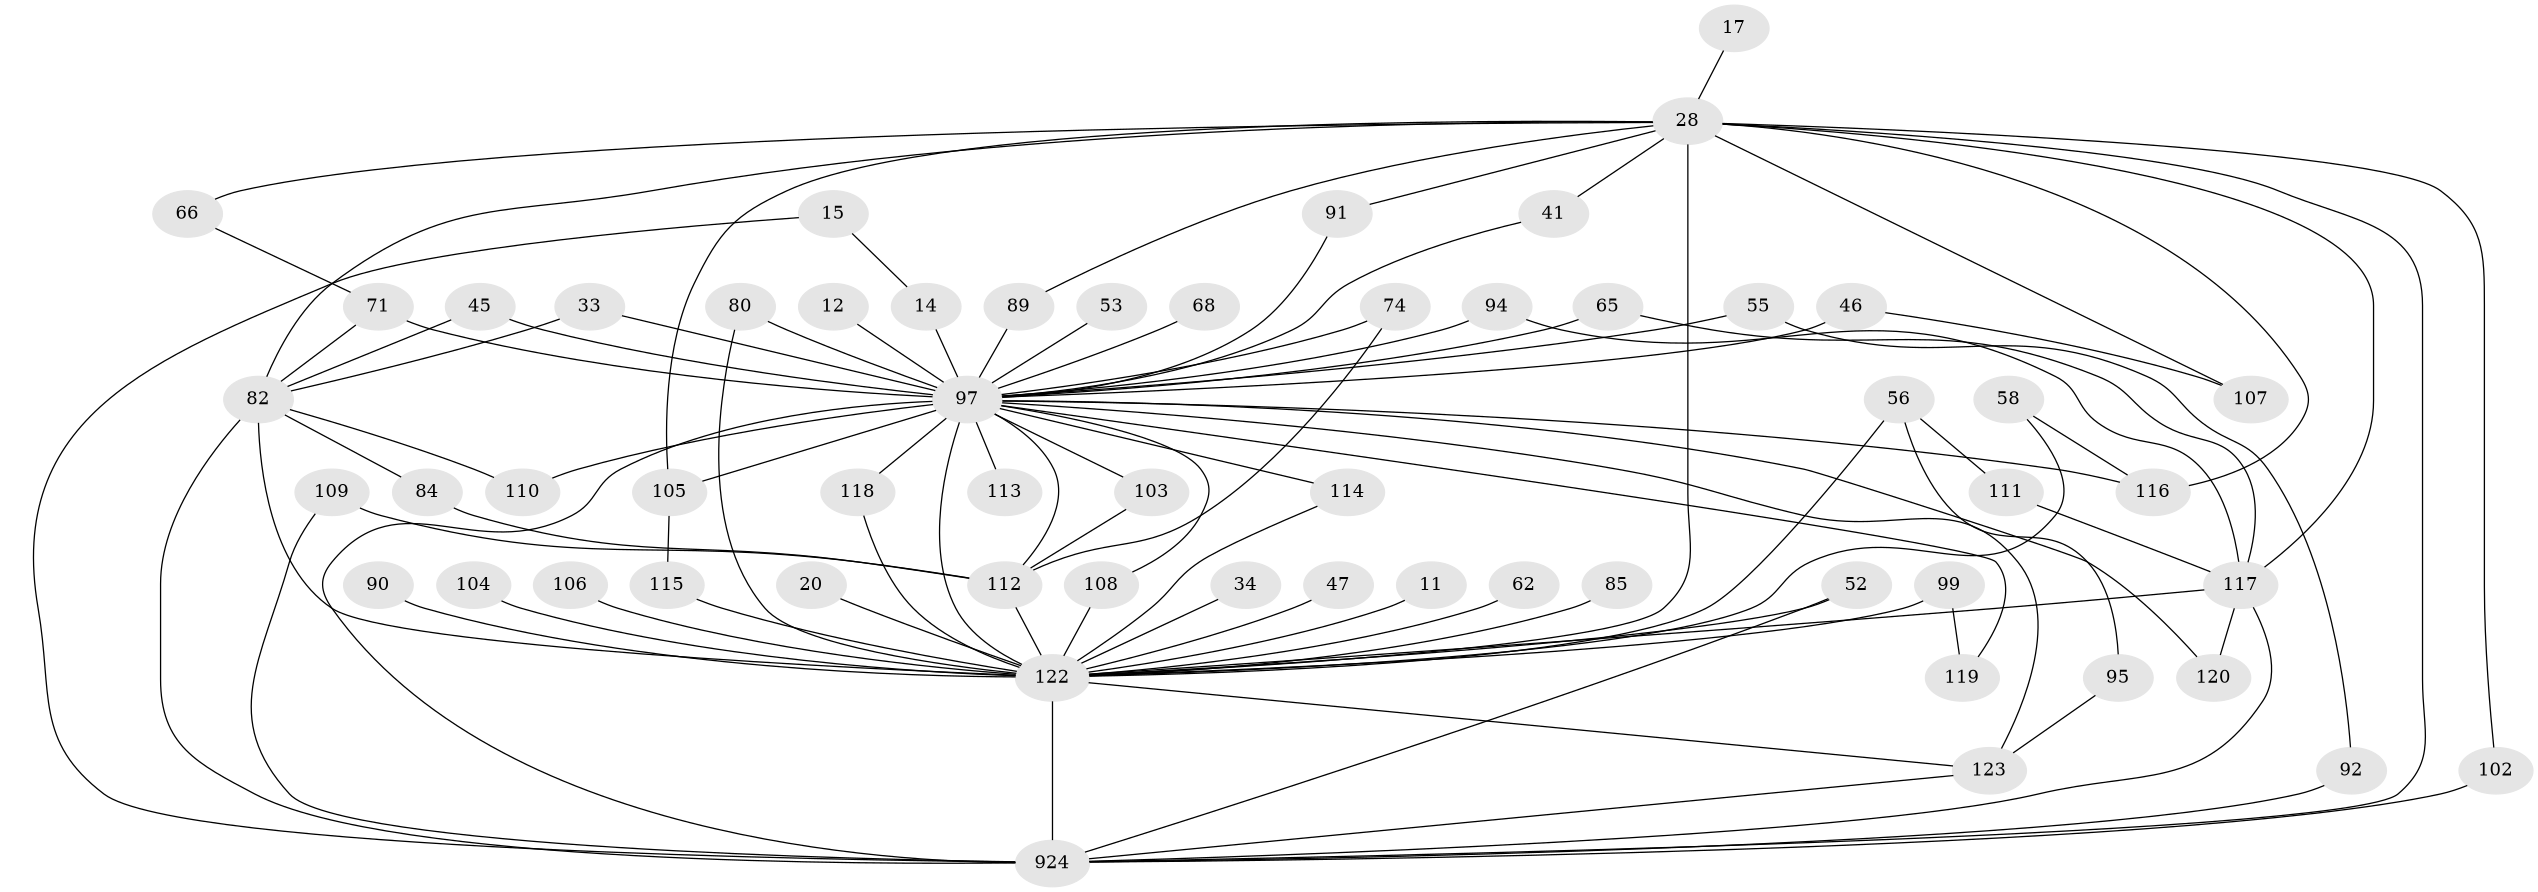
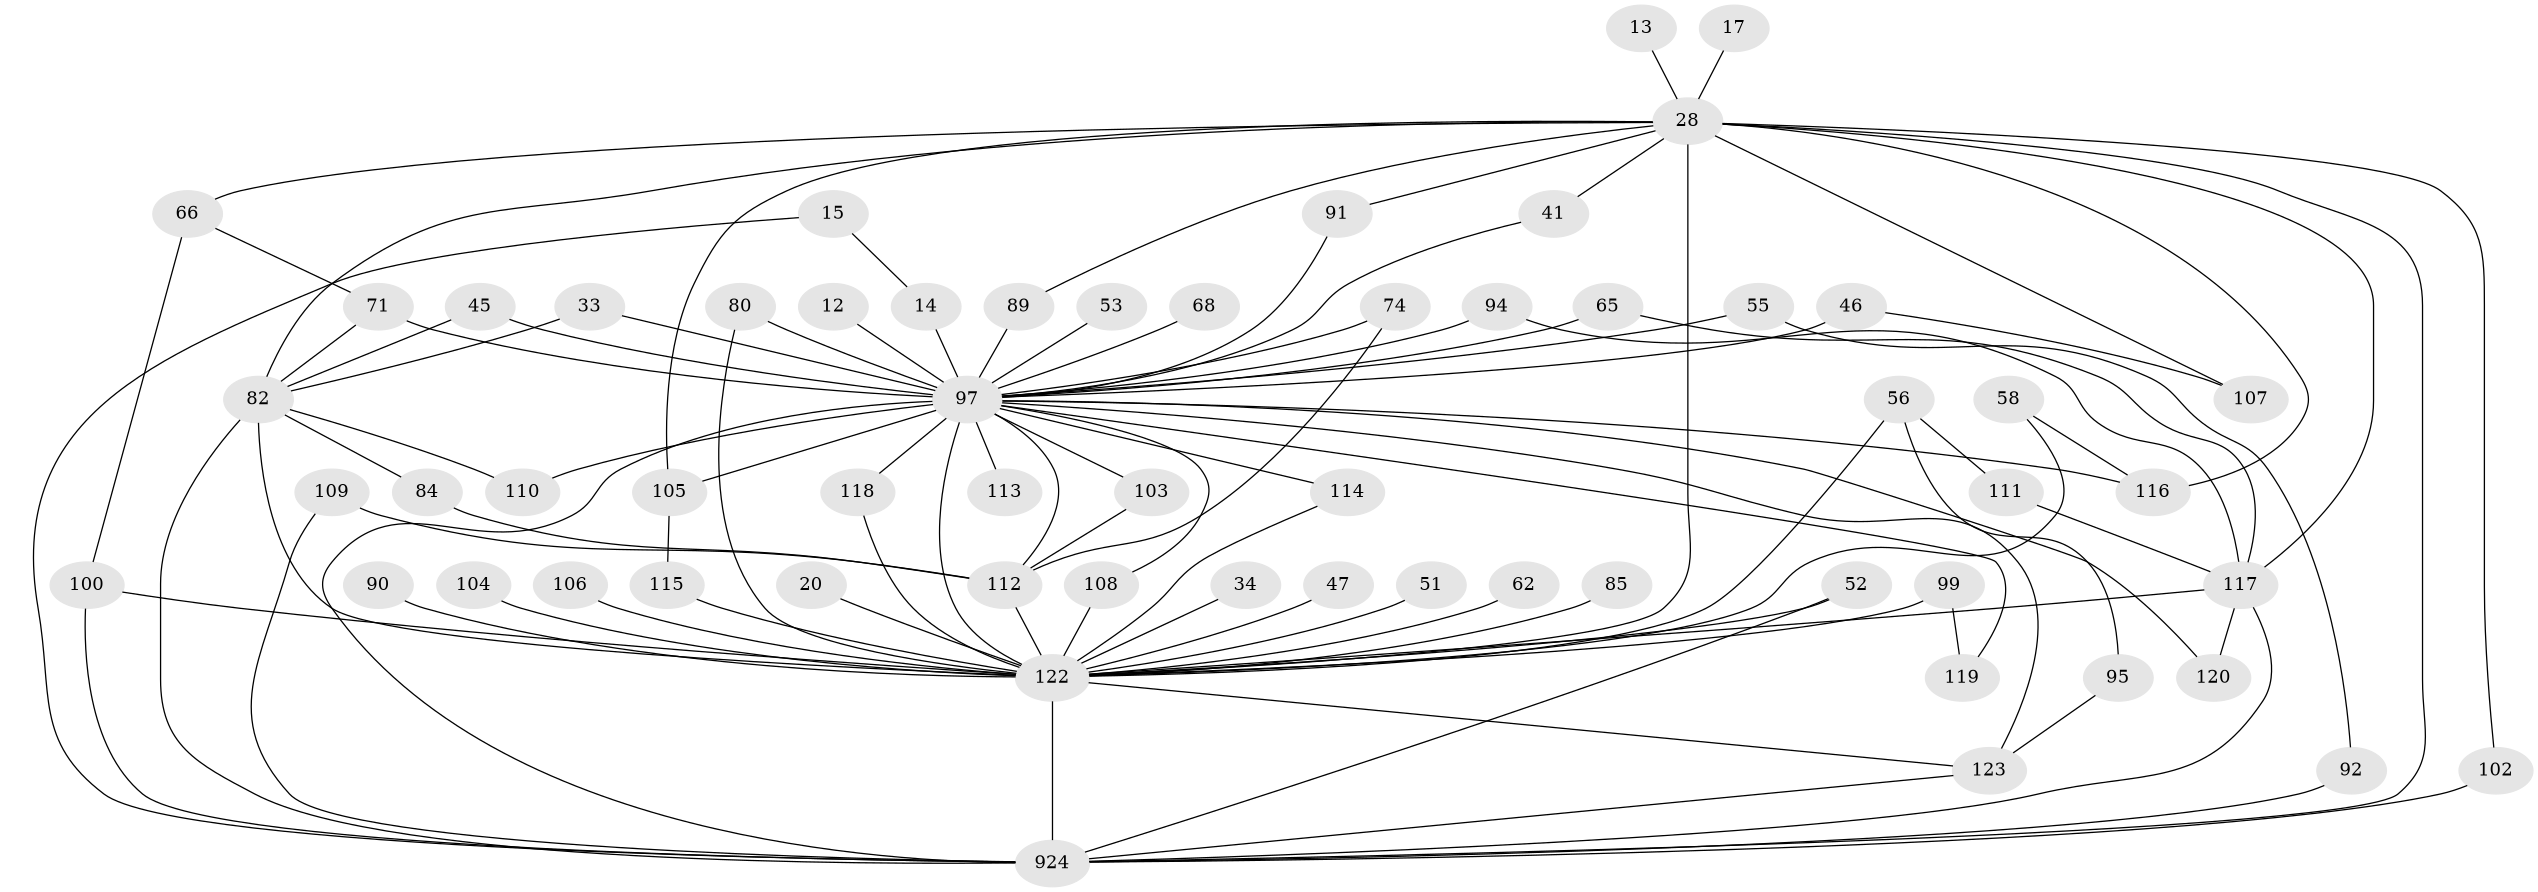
node "13": added
node "100": added
node "11": label "11" -> "51"
